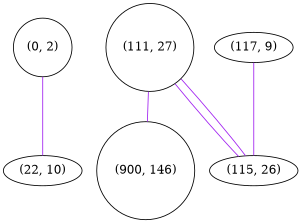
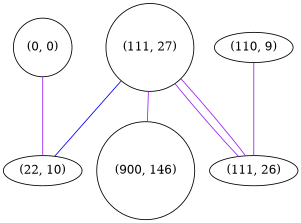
node "(0, 2)": label "(0, 2)" -> "(0, 0)"
node "(117, 9)": label "(117, 9)" -> "(110, 9)"
edge "(111, 27)" -- "(22, 10)": added
node "(115, 26)": label "(115, 26)" -> "(111, 26)"
